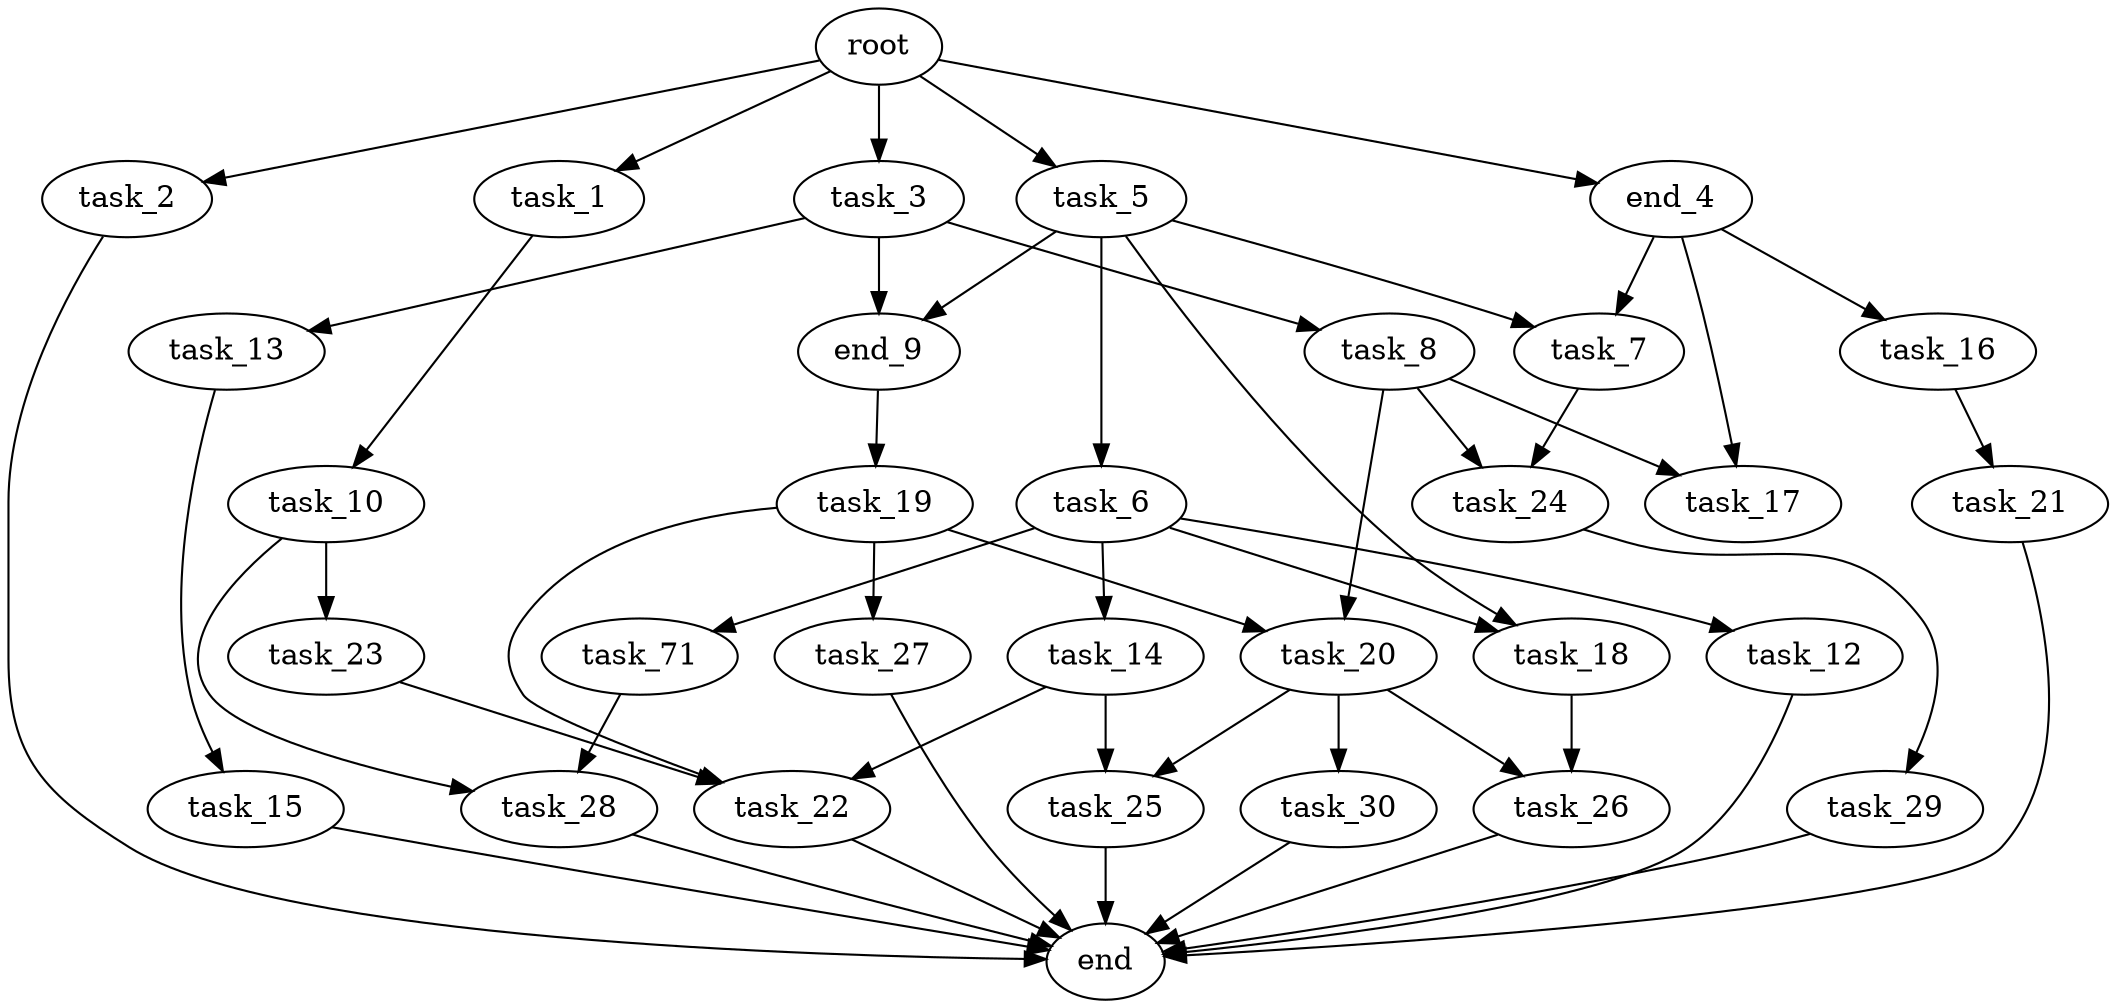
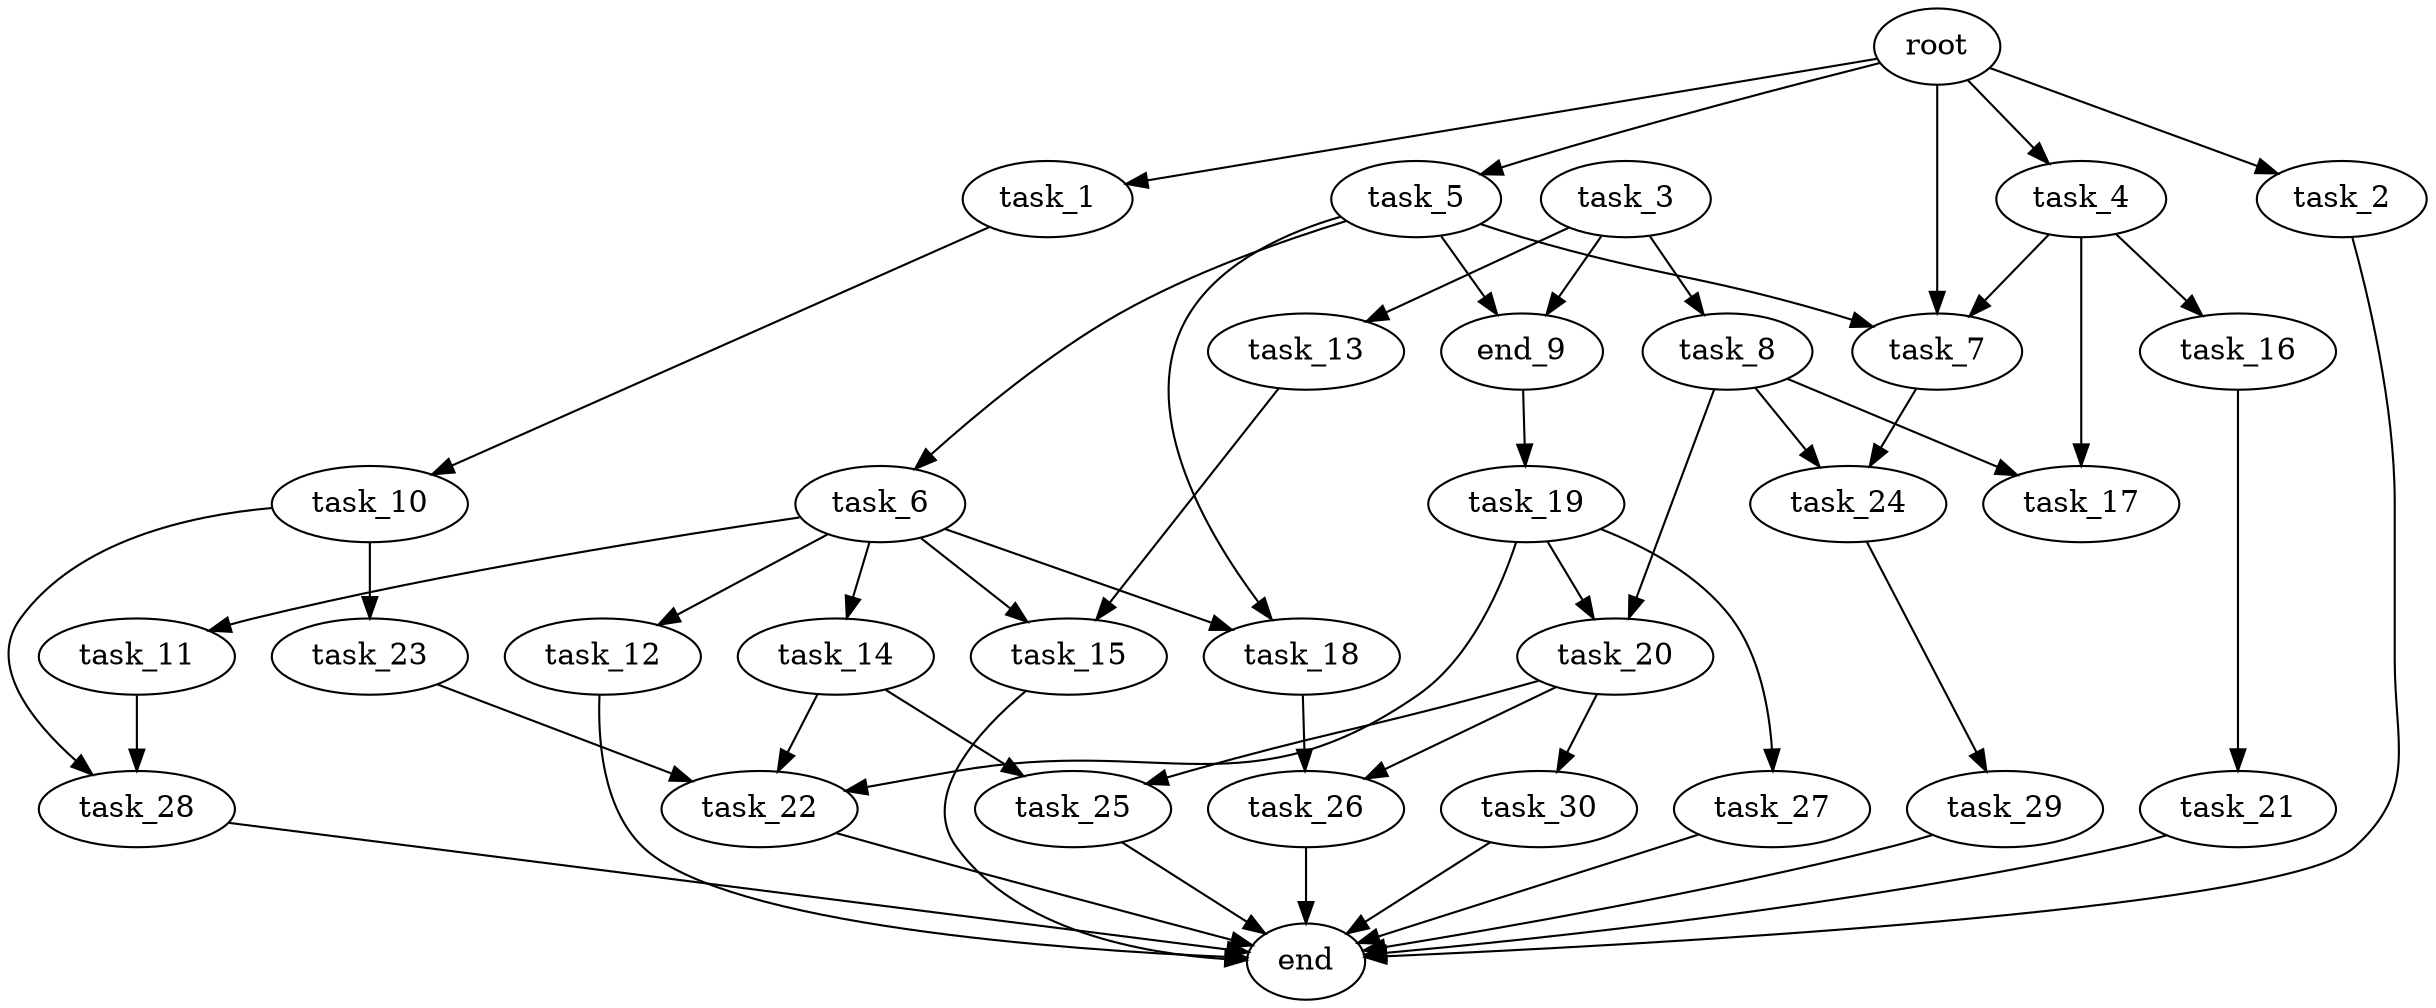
edge "root" -> "task_3": now "root" -> "task_7"
node "end_4": label "end_4" -> "task_4"
edge "task_6" -> "task_15": added
node "task_71": label "task_71" -> "task_11"
